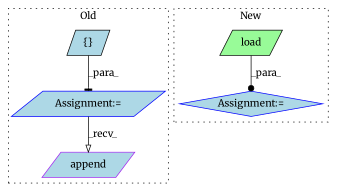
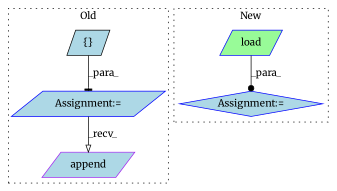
node "load": color black -> blue
